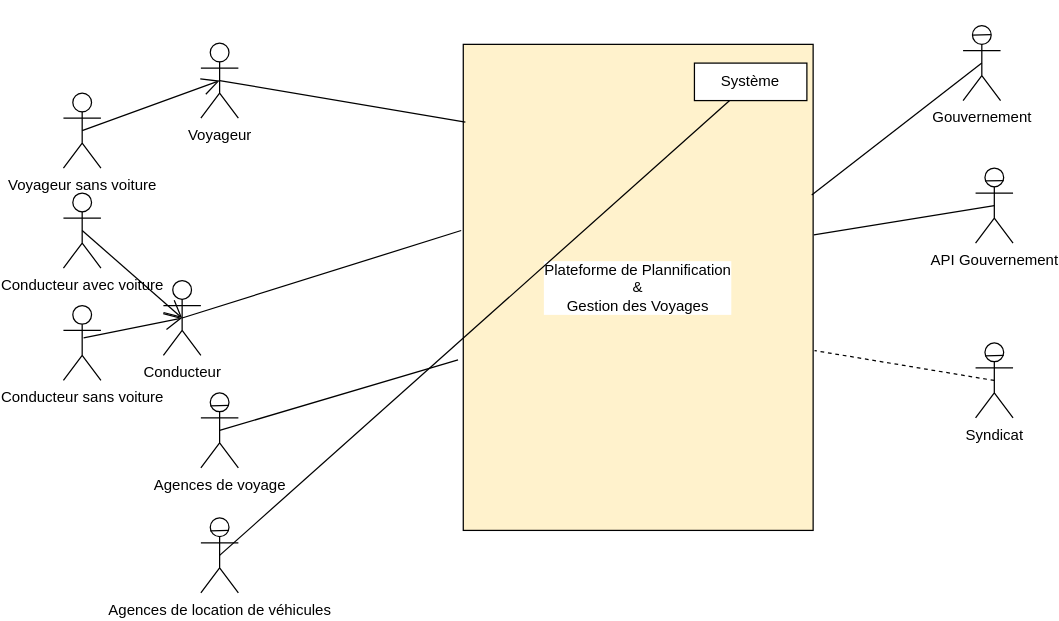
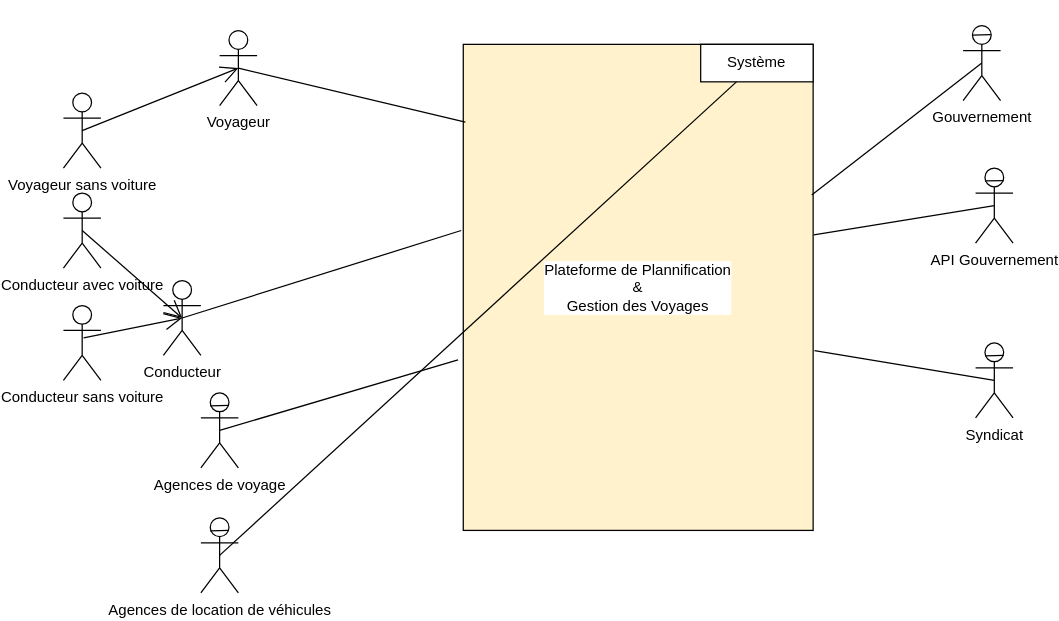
node "Voyageur": moved (219, 81) -> (238, 68)
node "Système": moved (751, 82) -> (757, 63)
edge "Plateforme de Plannification & Gestion des Voyages" -- "Syndicat": style dashed -> solid
